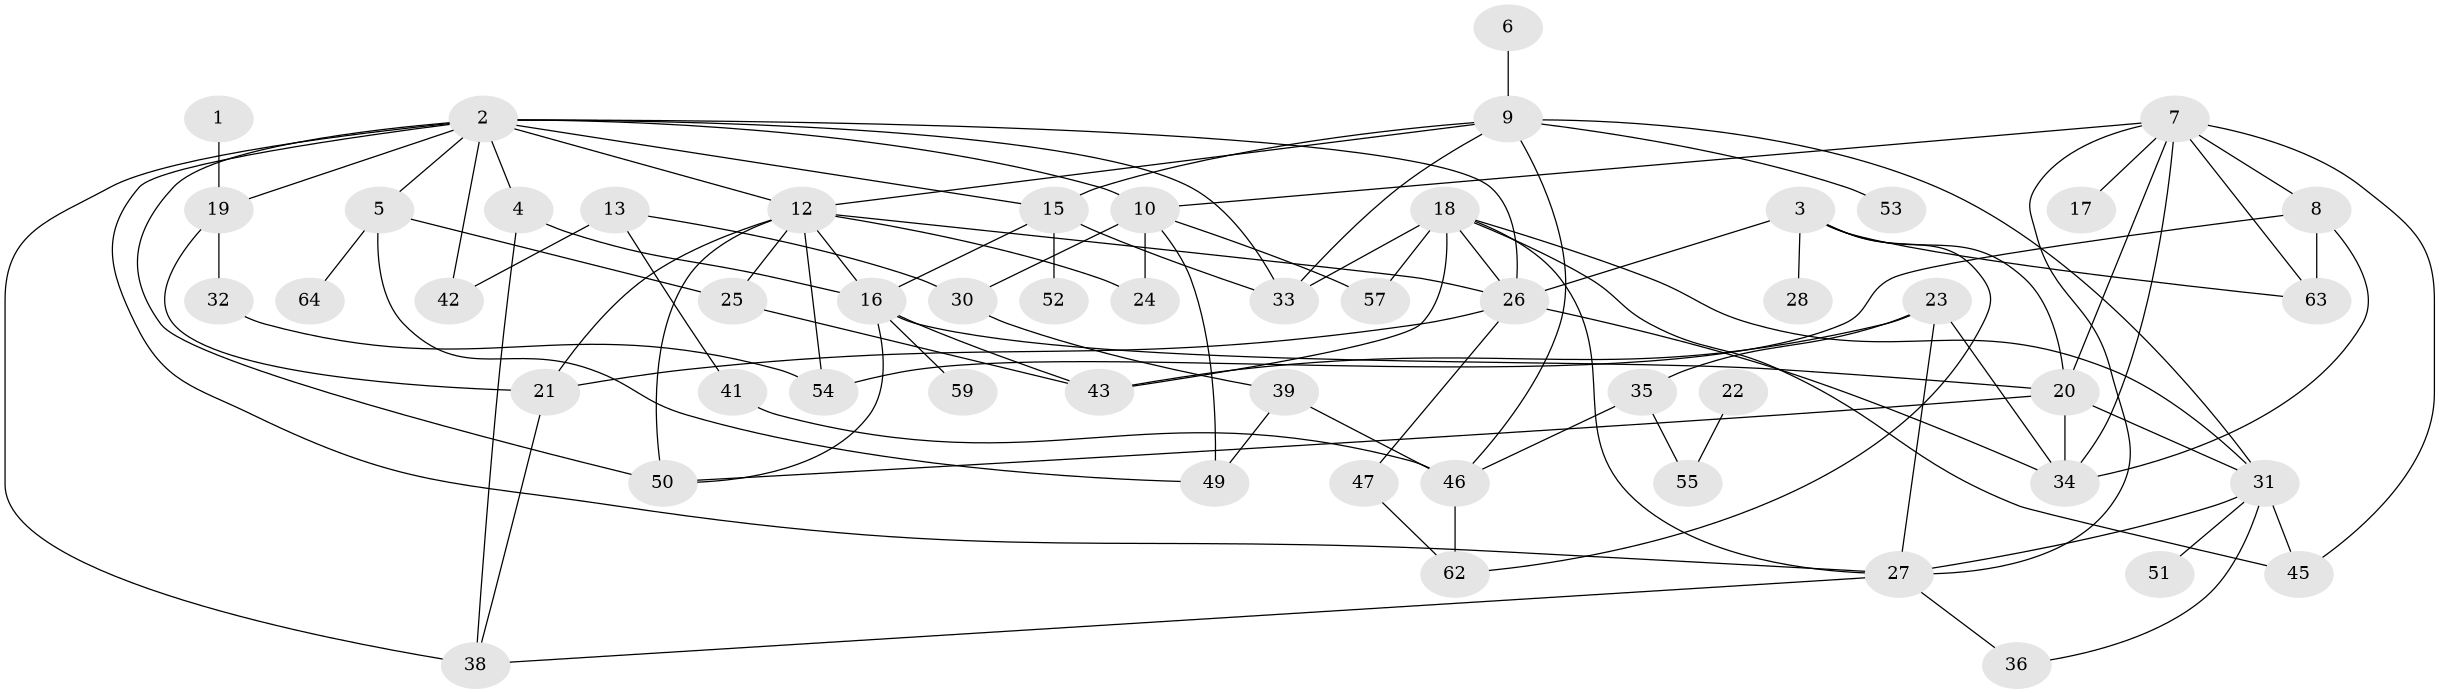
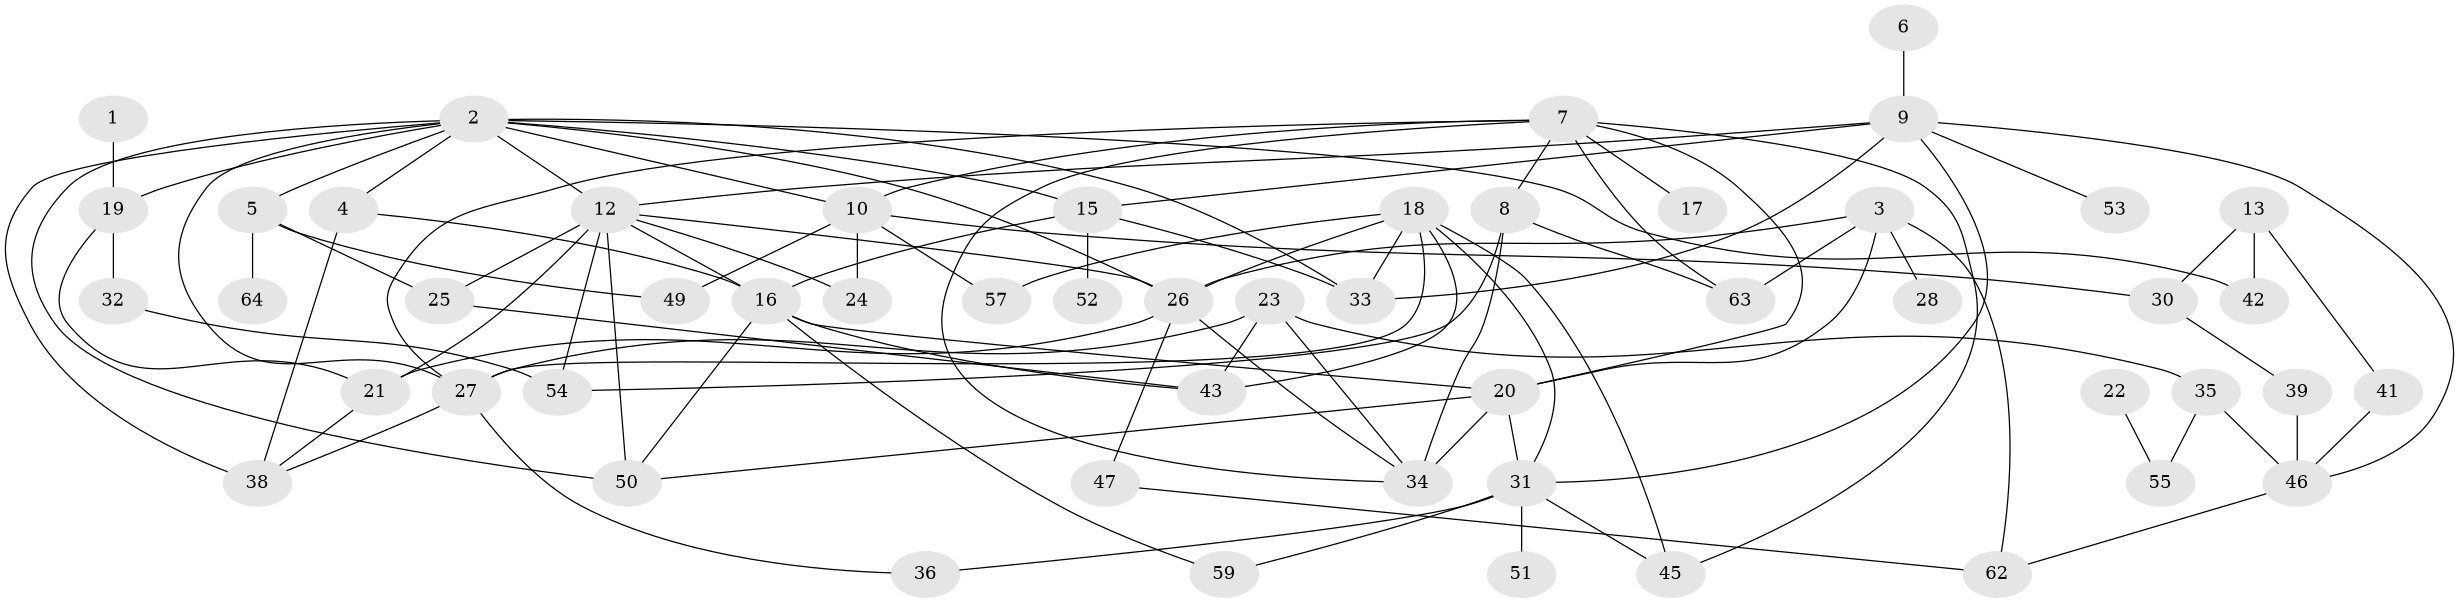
edge "39" -- "49": removed
edge "31" -- "27": now "31" -- "59"
